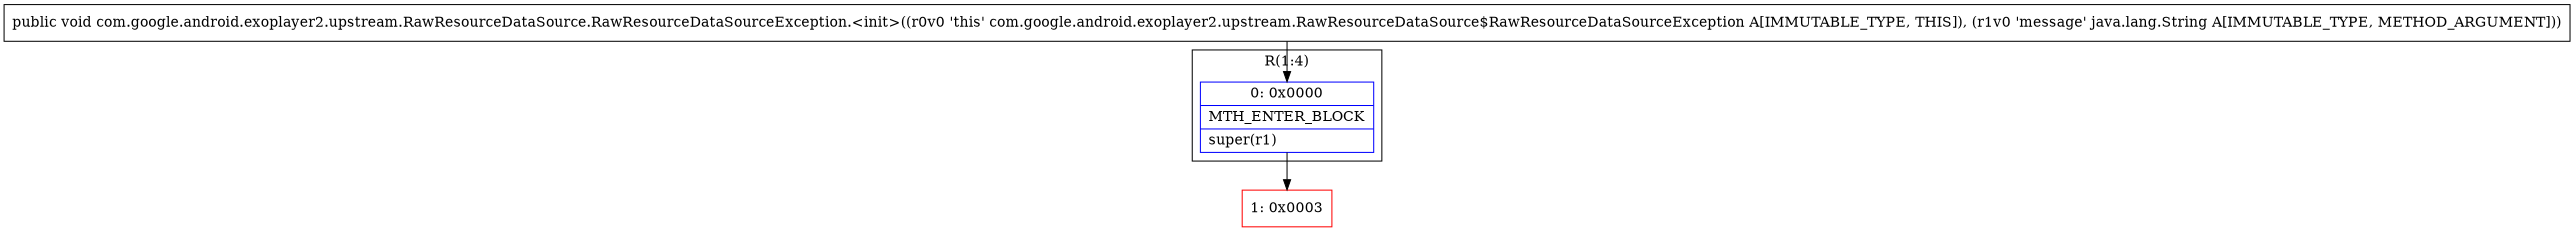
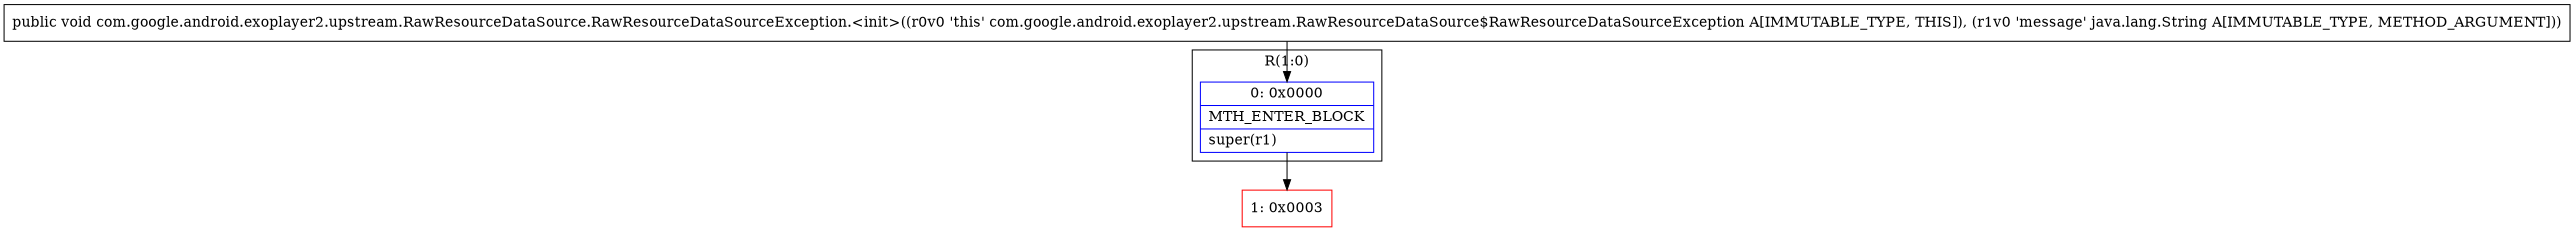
cluster "R(1:4)": label "R(1:4)" -> "R(1:0)"
